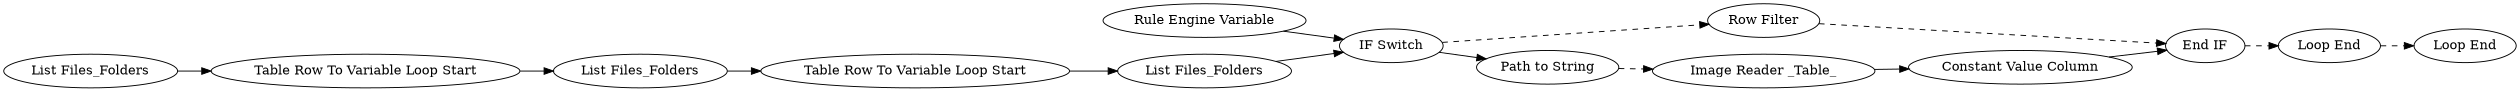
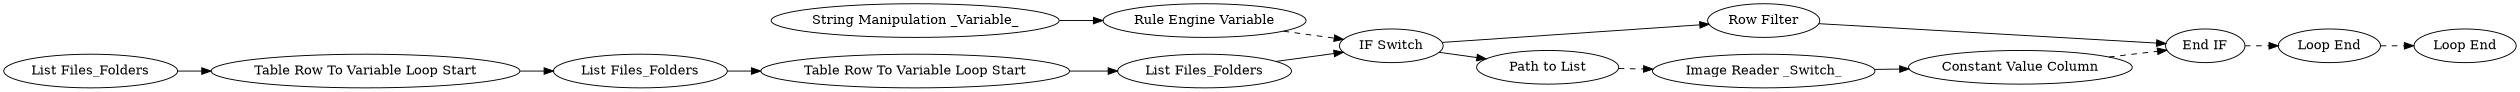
node "String Manipulation _Variable_": added
edge "Row Filter" -> "End IF": style dashed -> solid
edge "IF Switch" -> "Row Filter": style dashed -> solid
edge "Rule Engine Variable" -> "IF Switch": style solid -> dashed
edge "Constant Value Column" -> "End IF": style solid -> dashed
node "Path to String": label "Path to String" -> "Path to List"
node "Image Reader _Table_": label "Image Reader _Table_" -> "Image Reader _Switch_"
